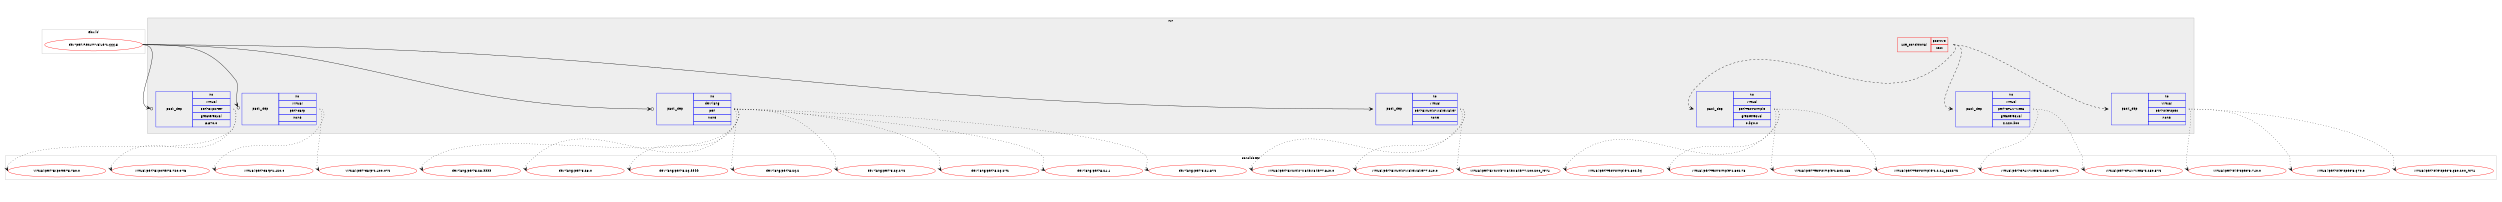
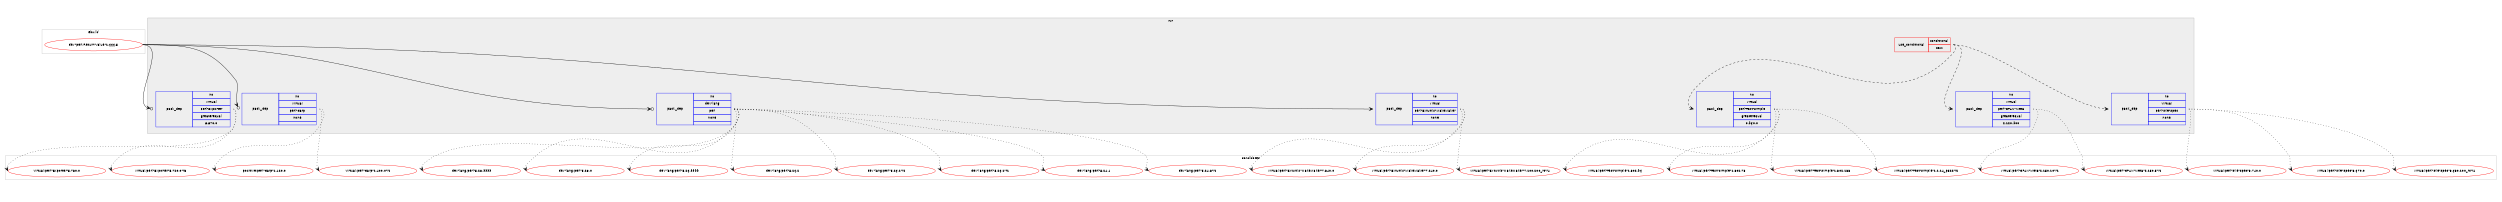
node "use_conditional": text "positive" -> "conditional"
node "virtual/perl-Carp-1.420.0": label "virtual/perl-Carp-1.420.0" -> "positive/perl-Carp-1.420.0"
